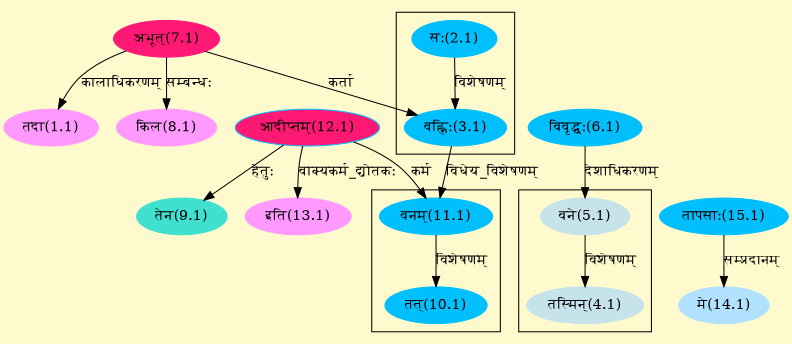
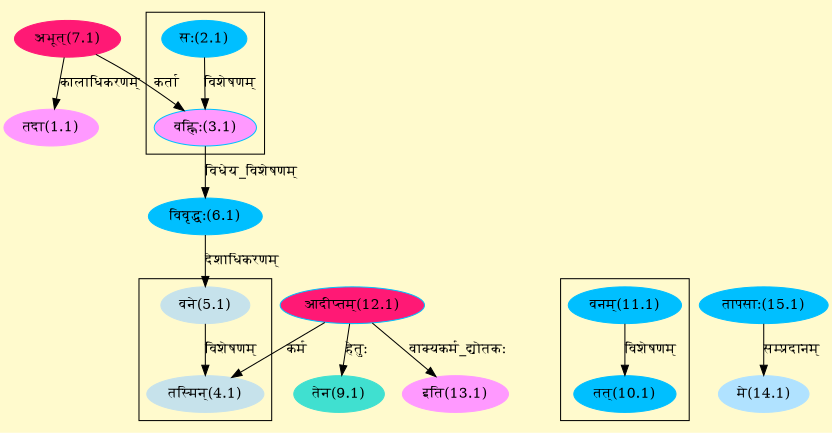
node "किल(8.1)": removed
node "वह्निः(3.1)": fillcolor #00bfff -> #ff99ff
edge "आदीप्तम्(12.1)" -> "वनम्(11.1)": now "आदीप्तम्(12.1)" -> "तस्मिन्(4.1)"
edge "वह्निः(3.1)" -> "वनम्(11.1)": now "वह्निः(3.1)" -> "विवृद्धः(6.1)"
